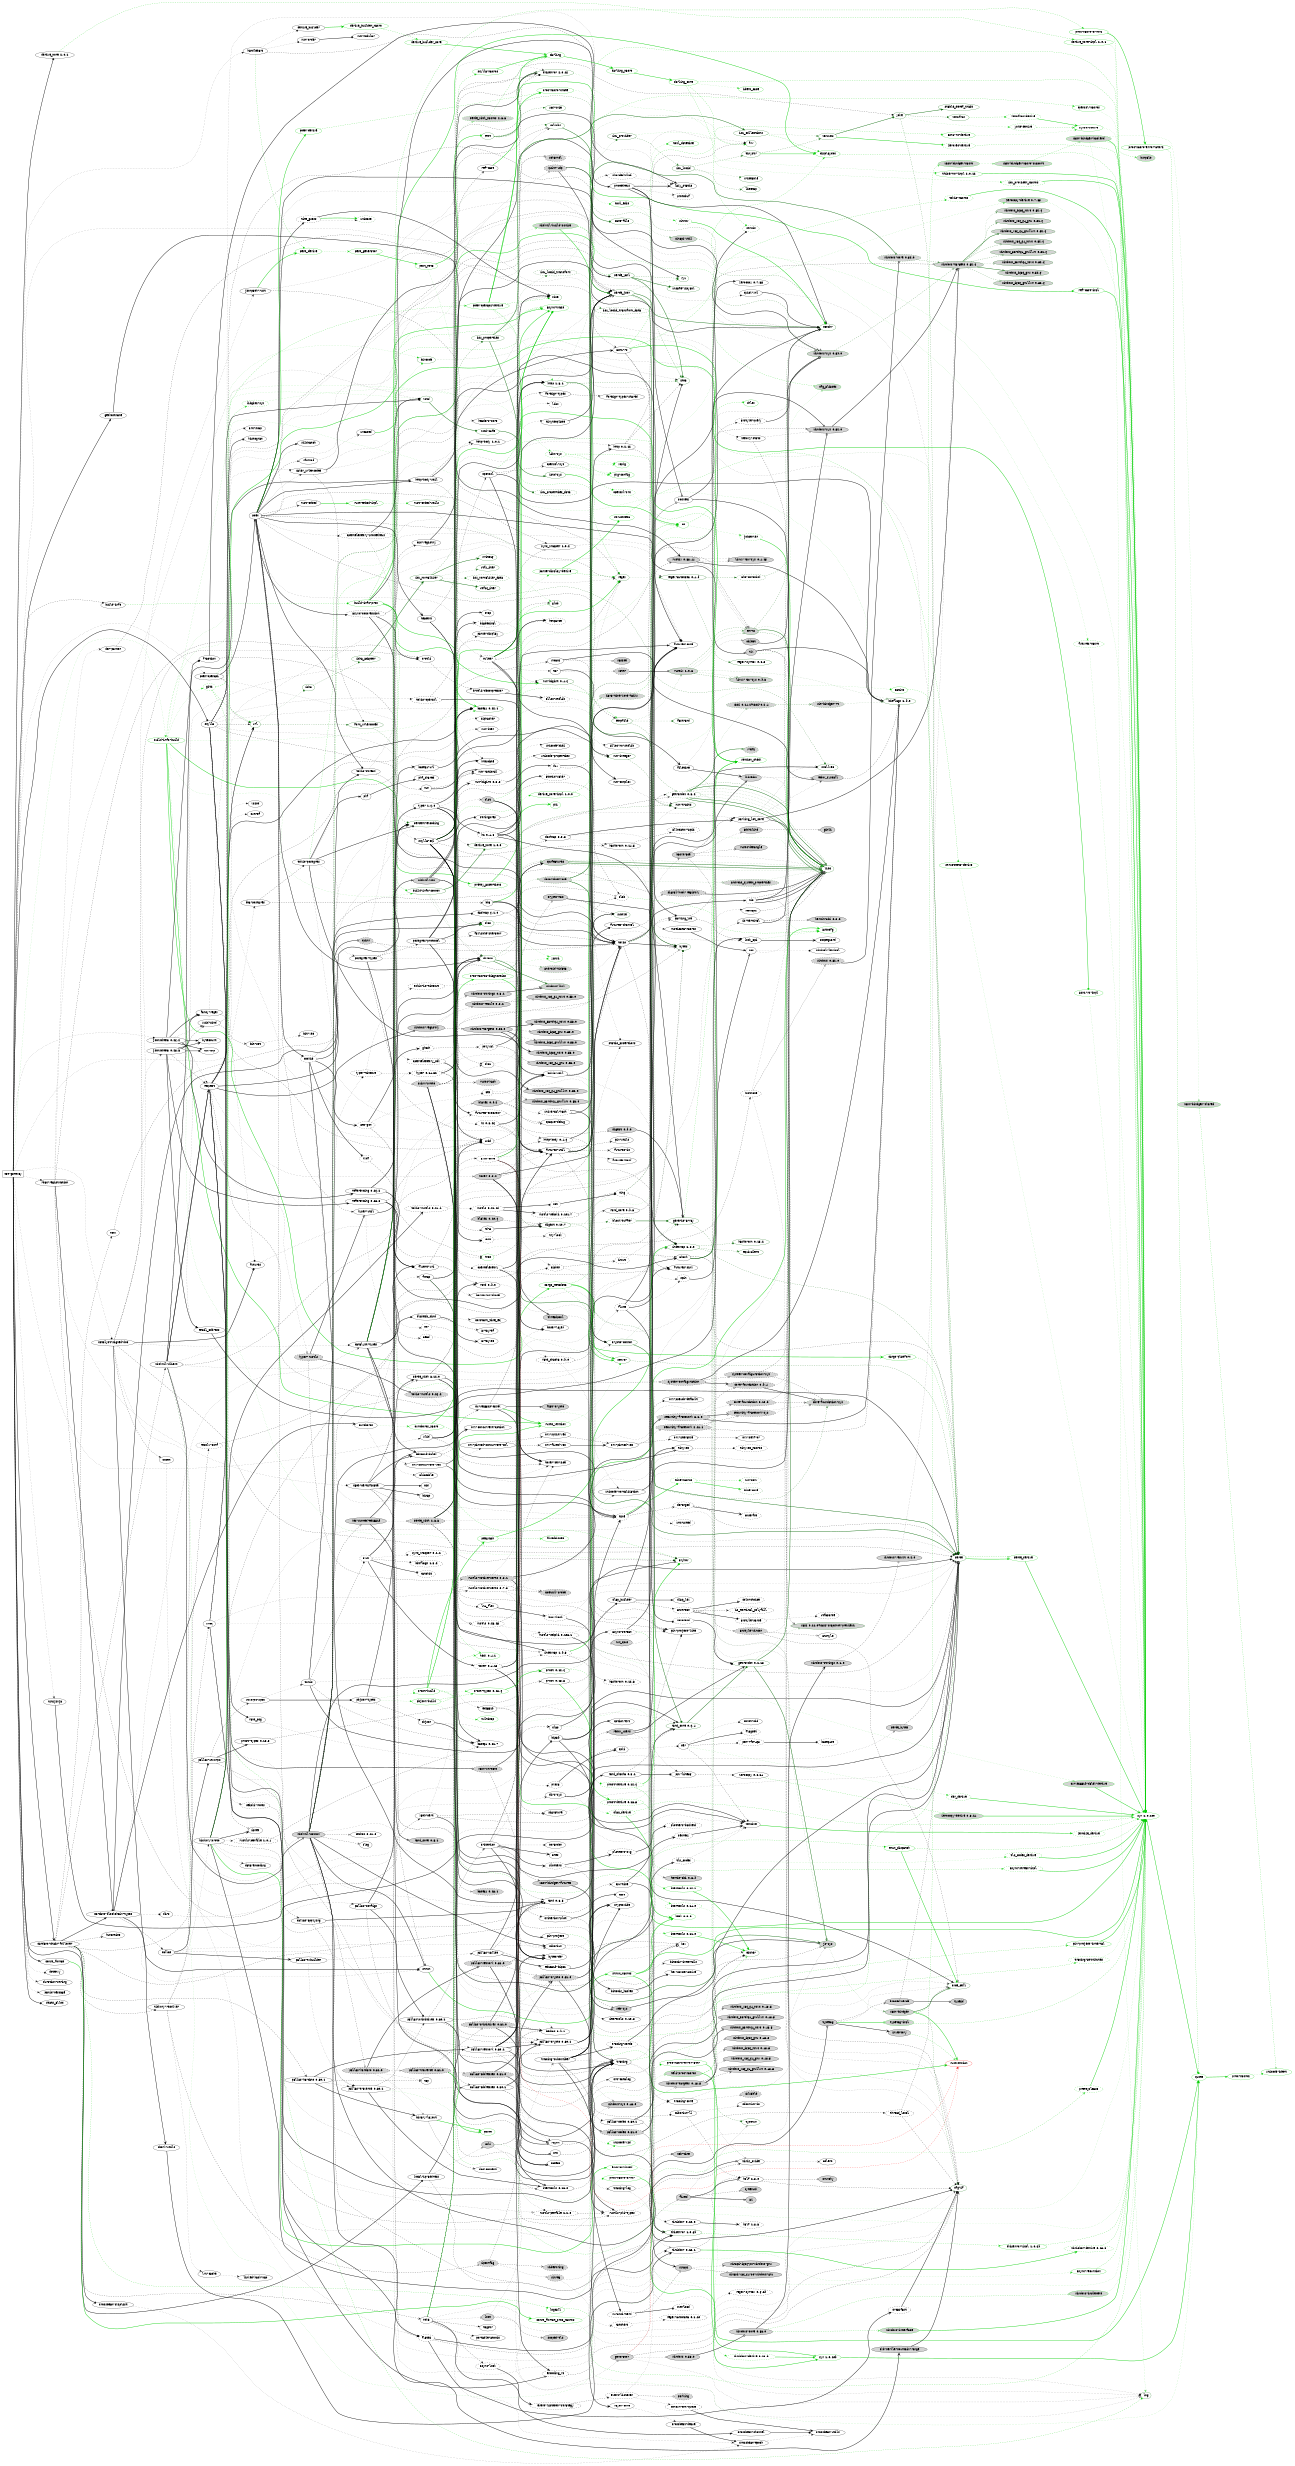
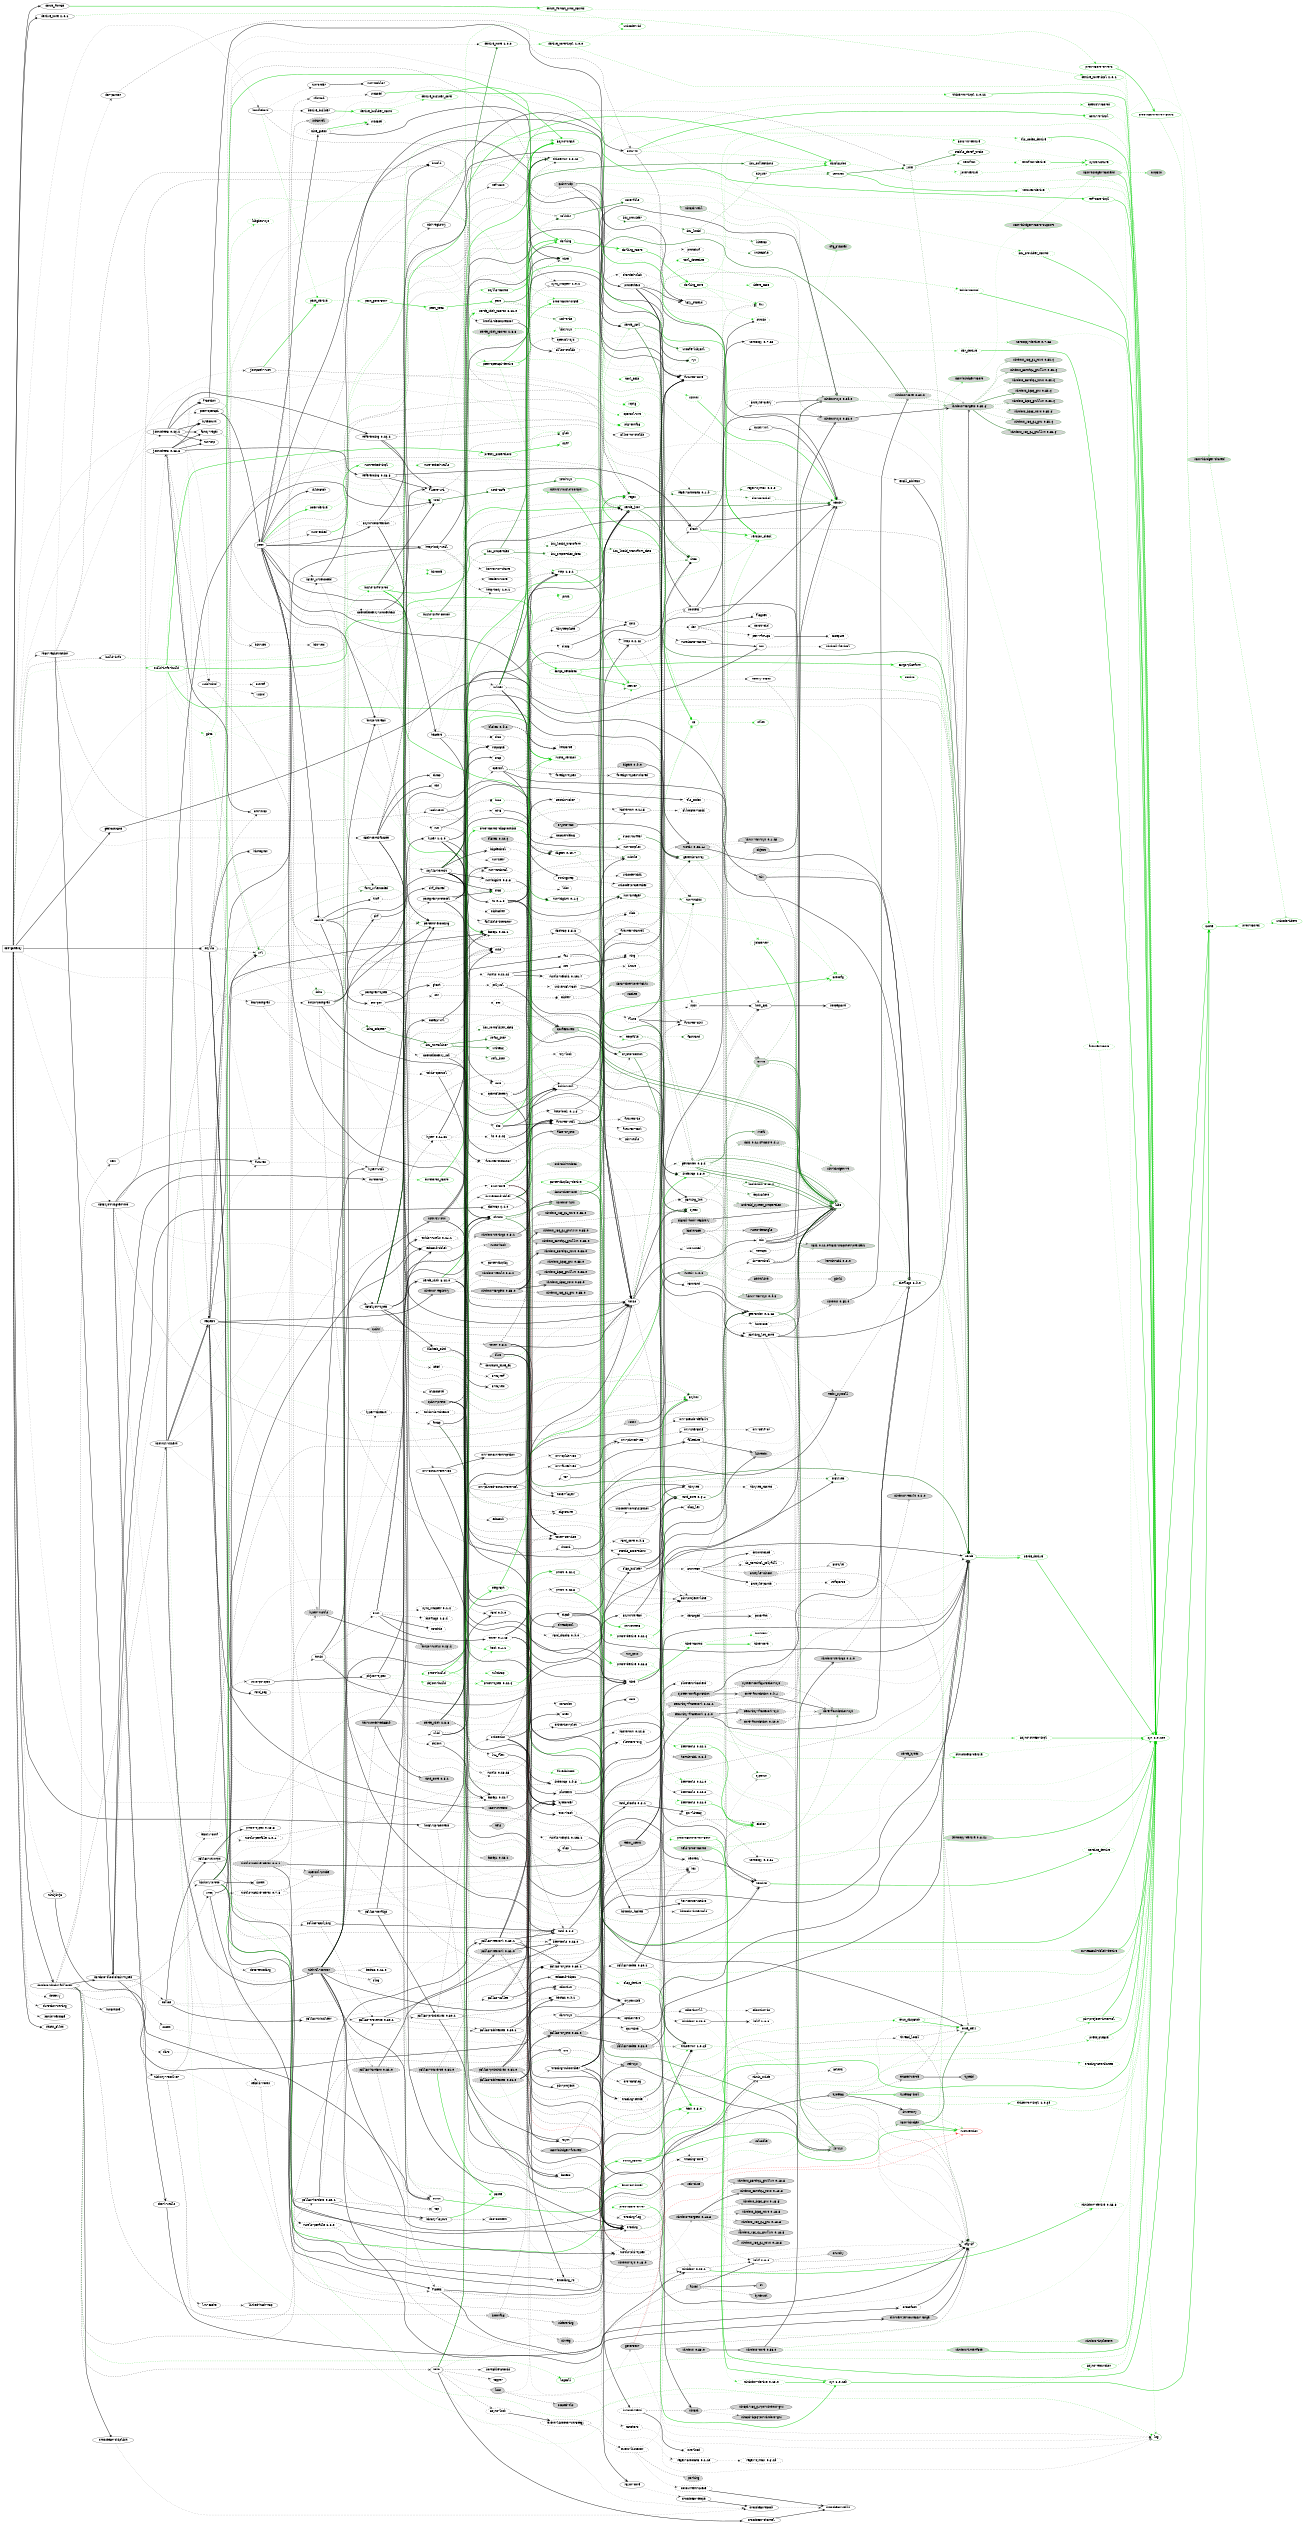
node "serde_with_macros 3.12.0": added
node "pki": label "pki" -> "diff"
node "scylla-cql": label "scylla-cql" -> "scylla-hermit"
edge "jsonschema 0.28.3" -> "email_address": now "jsonschema 0.28.3" -> "arc-swap"
edge "hyper-rustls" -> "rustls-native-certs 0.8.1": reversed
